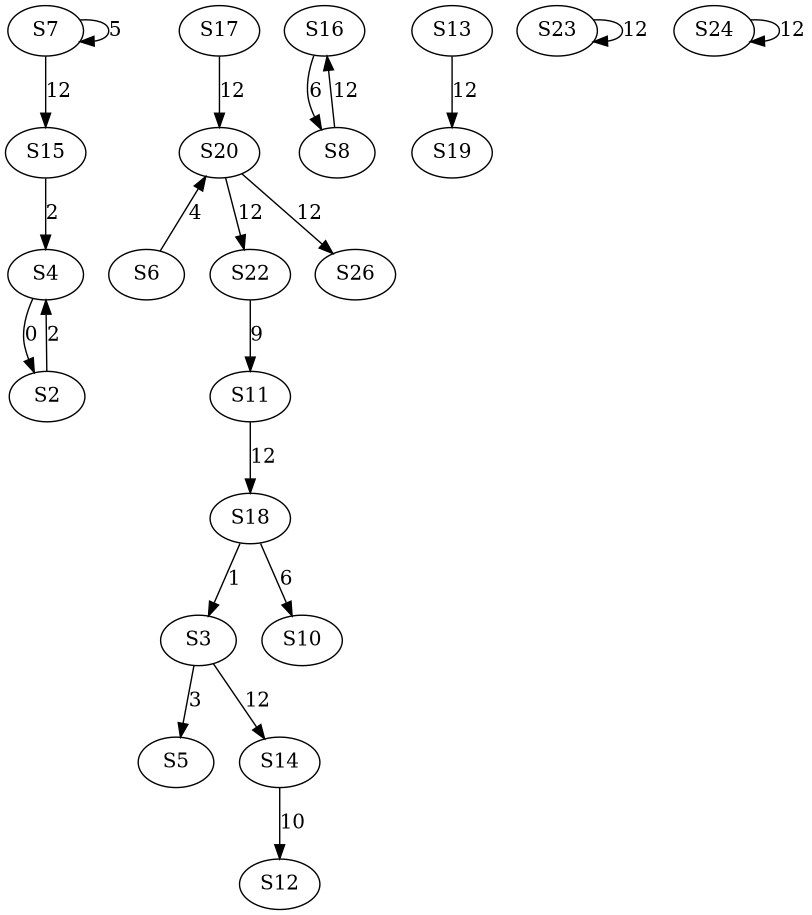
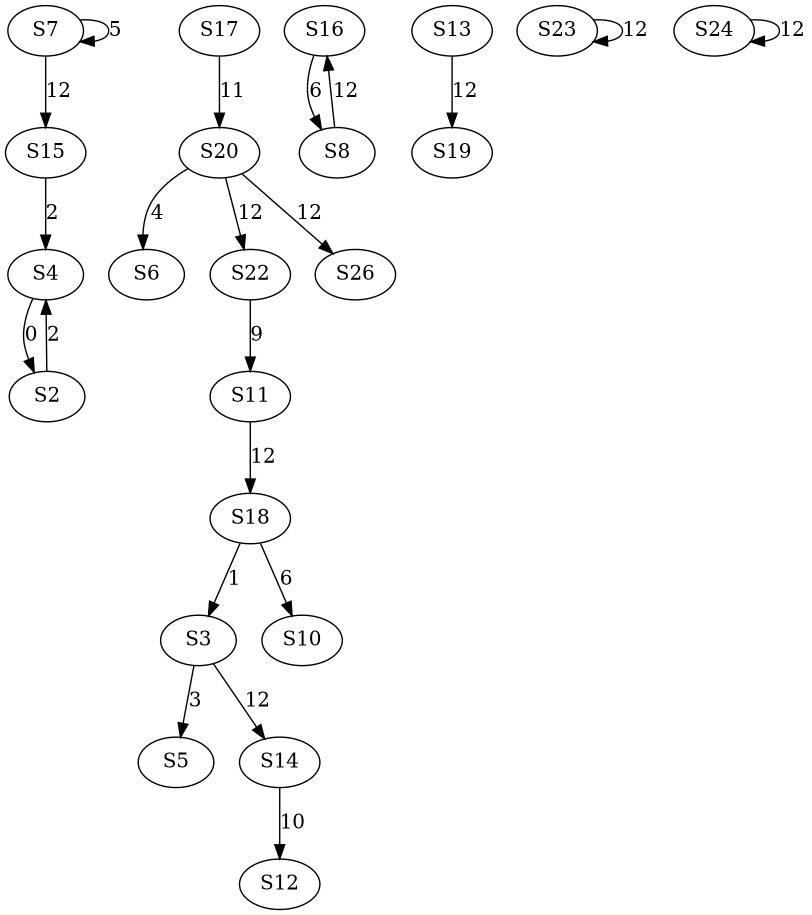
edge "S17" -> "S20": label "12" -> "11"
edge "S6" -> "S20": reversed
